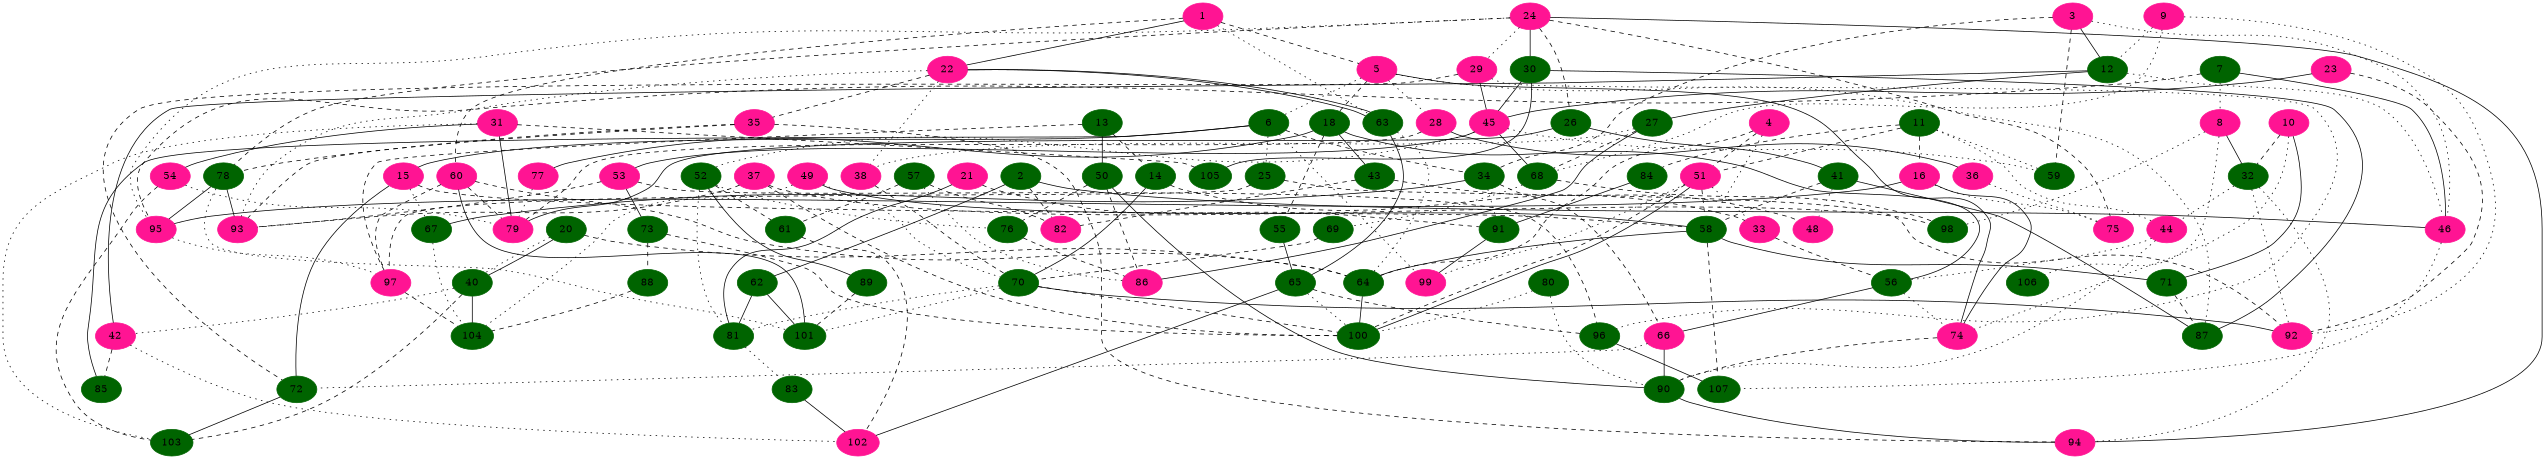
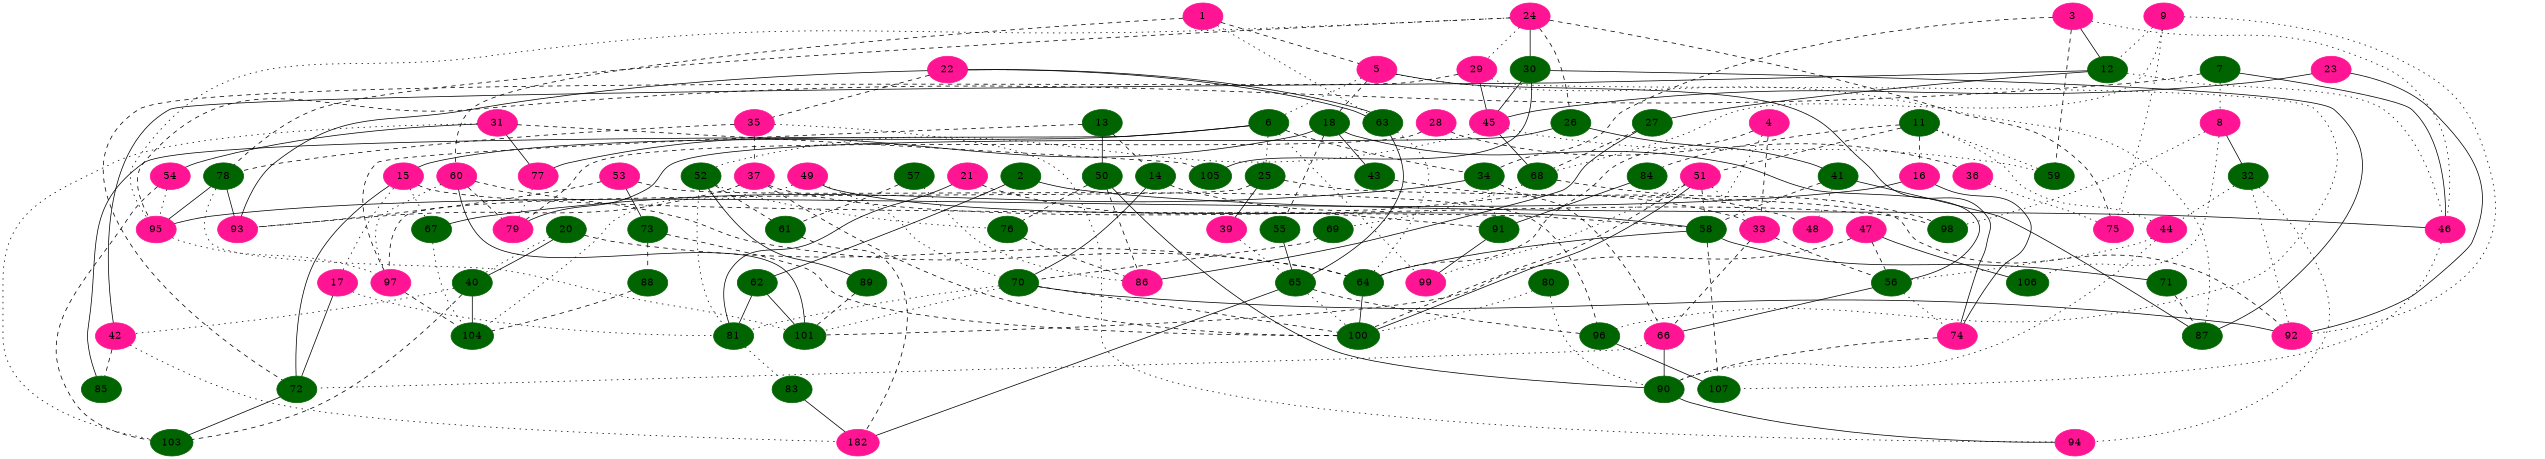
edge "1" -- "22": removed
edge "24" -- "94": removed
edge "5" -- "28": removed
edge "22" -- "93": style dotted -> solid
node "10": removed
edge "35" -- "93": now "35" -- "37"
edge "28" -- "36": style solid -> dashed
edge "45" -- "53": removed
edge "4" -- "51": now "4" -- "33"
edge "31" -- "79": now "31" -- "77"
node "38": removed
edge "16" -- "75": now "9" -- "75"
edge "54" -- "79": now "54" -- "95"
edge "23" -- "92": style dashed -> solid
edge "60" -- "97": style dashed -> dotted
node "82": removed
node "39": added
node "47": added
edge "33" -- "66": added
node "17": added
edge "35" -- "94": style dashed -> dotted
node "102": label "102" -> "182"
